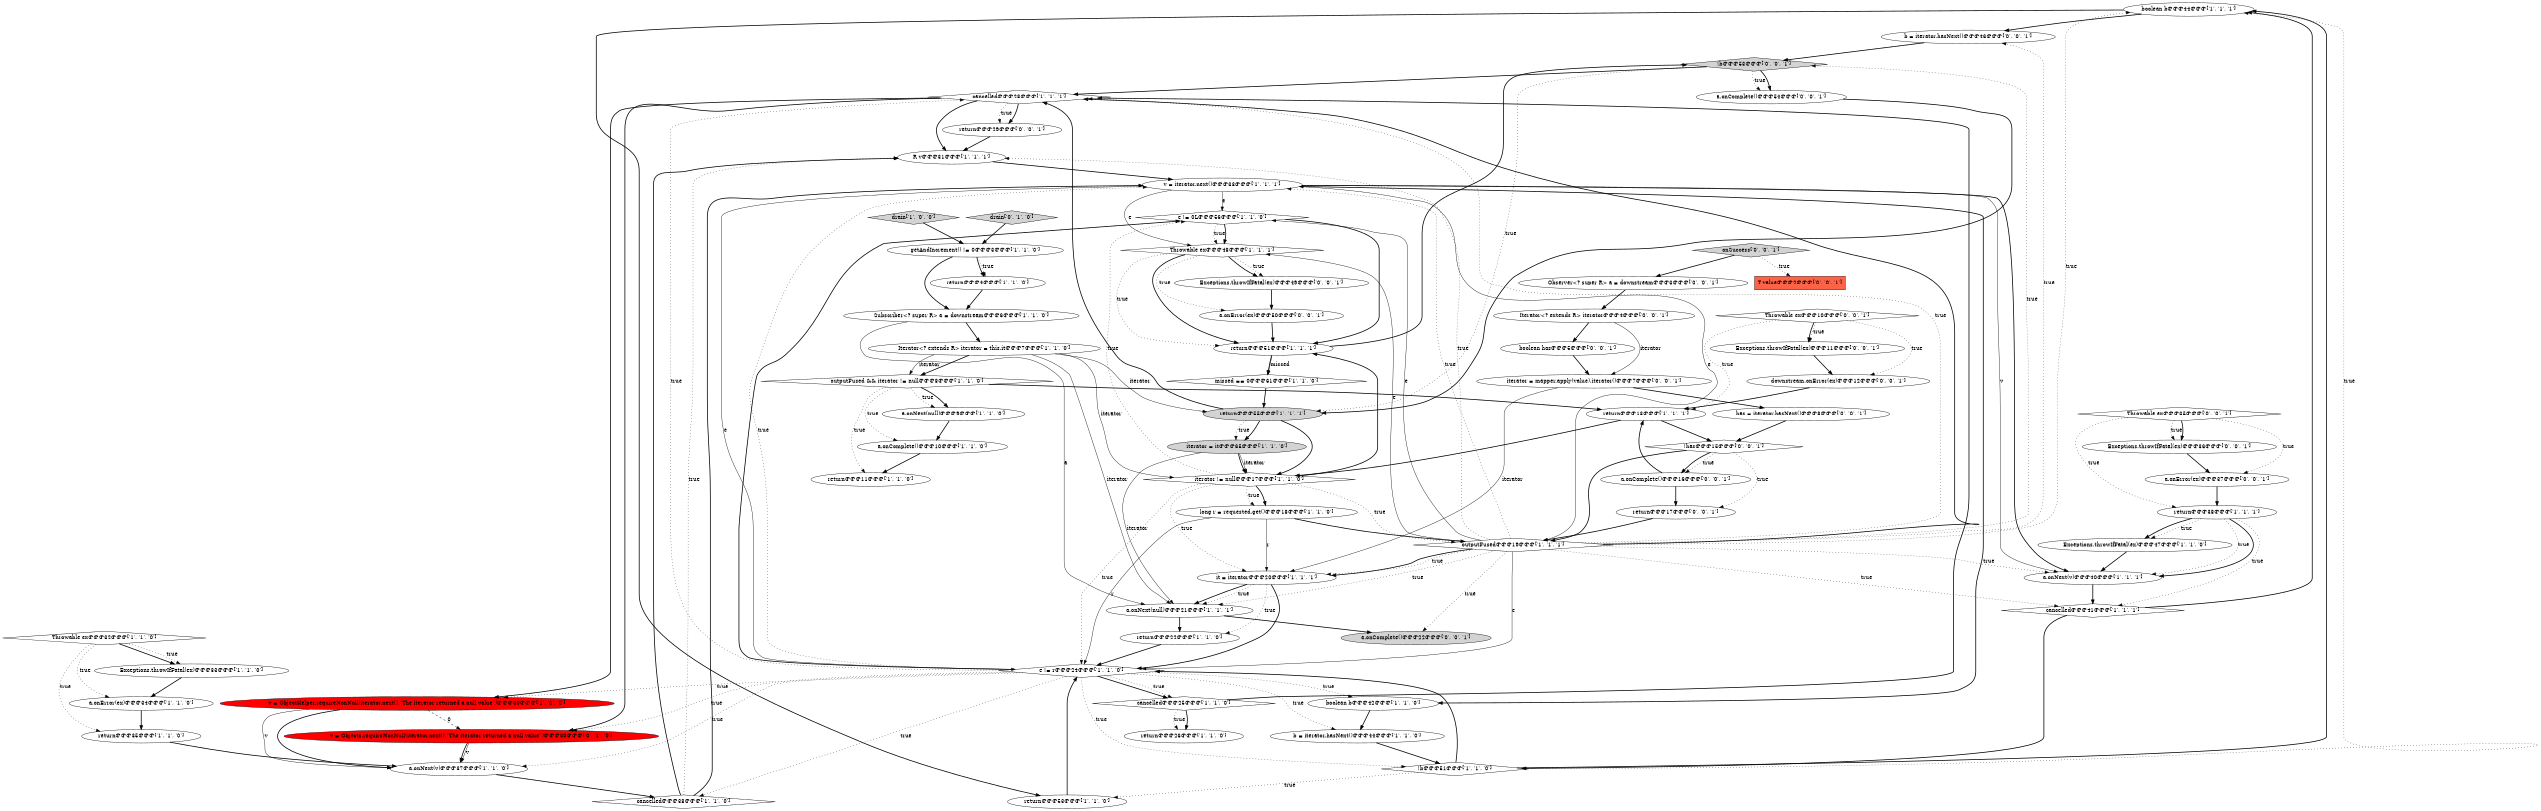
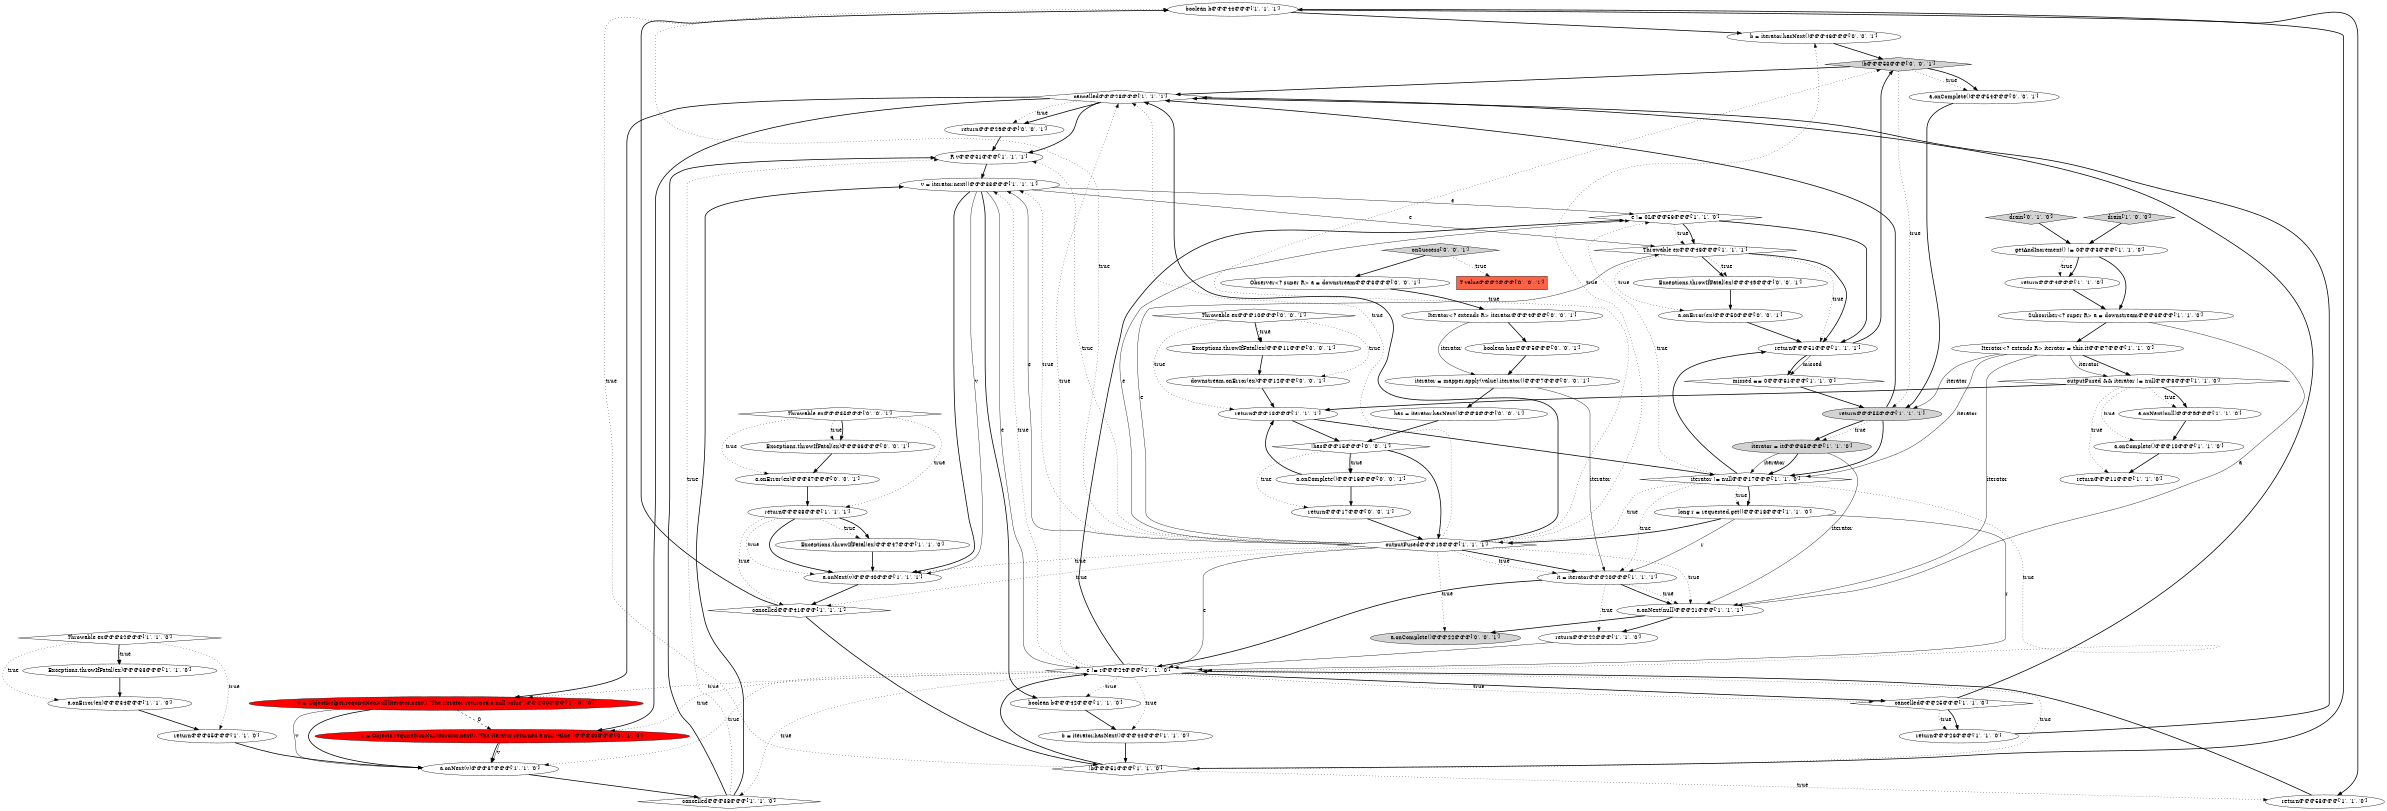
edge "return@@@26@@@['1', '1', '0']" -> "cancelled@@@28@@@['1', '1', '1']": added
edge "return@@@22@@@['1', '1', '0']" -> "e != r@@@24@@@['1', '1', '0']": style bold -> solid
